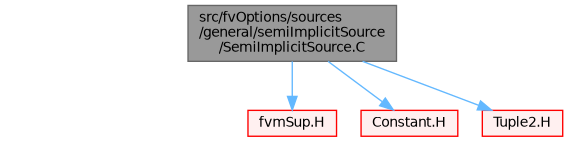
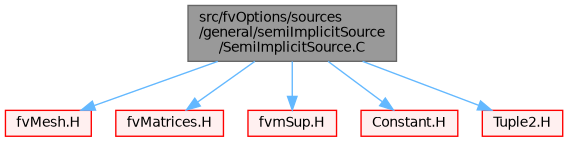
node "fvMesh.H": added
node "fvMatrices.H": added
